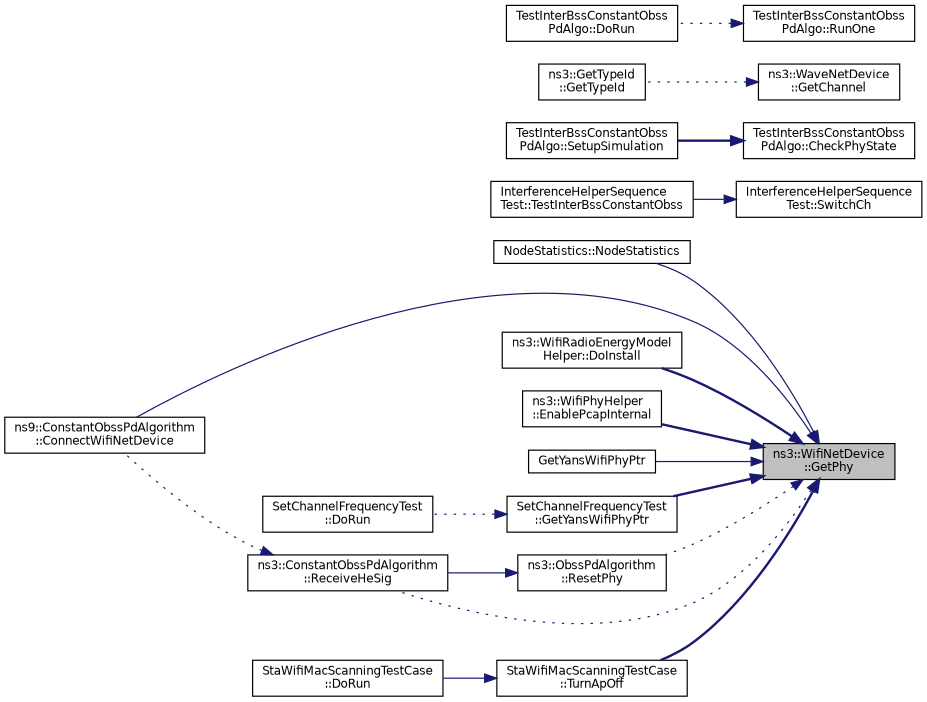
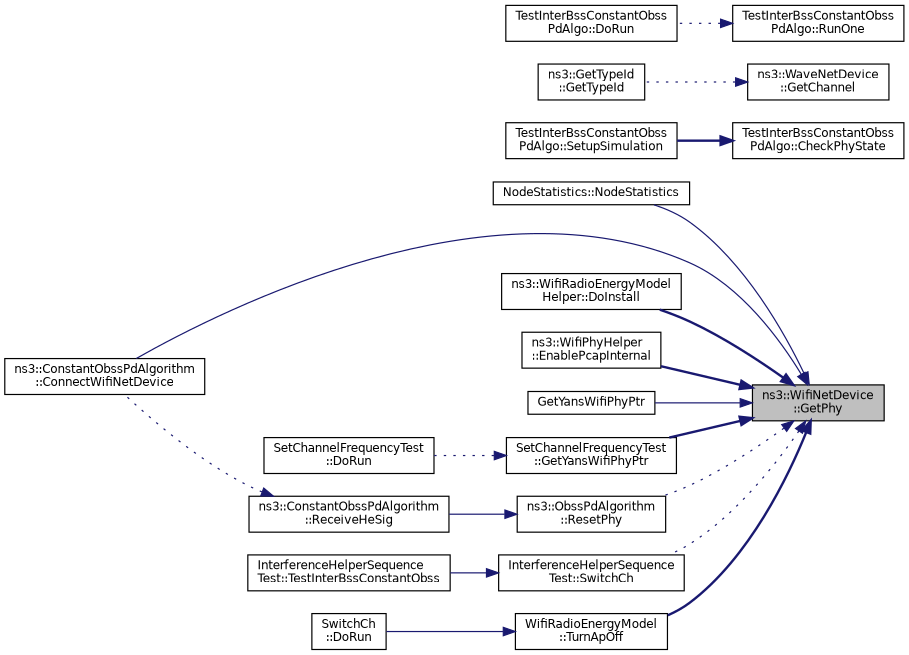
node "ns9::ConstantObssPdAlgorithm ::ConnectWifiNetDevice": label "ns9::ConstantObssPdAlgorithm ::ConnectWifiNetDevice" -> "ns3::ConstantObssPdAlgorithm ::ConnectWifiNetDevice"
edge "ns3::ConstantObssPdAlgorithm ::ReceiveHeSig" -> "ns3::WifiNetDevice ::GetPhy": now "InterferenceHelperSequence Test::SwitchCh" -> "ns3::WifiNetDevice ::GetPhy"
node "StaWifiMacScanningTestCase ::DoRun": label "StaWifiMacScanningTestCase ::DoRun" -> "SwitchCh ::DoRun"
node "StaWifiMacScanningTestCase ::TurnApOff": label "StaWifiMacScanningTestCase ::TurnApOff" -> "WifiRadioEnergyModel ::TurnApOff"
